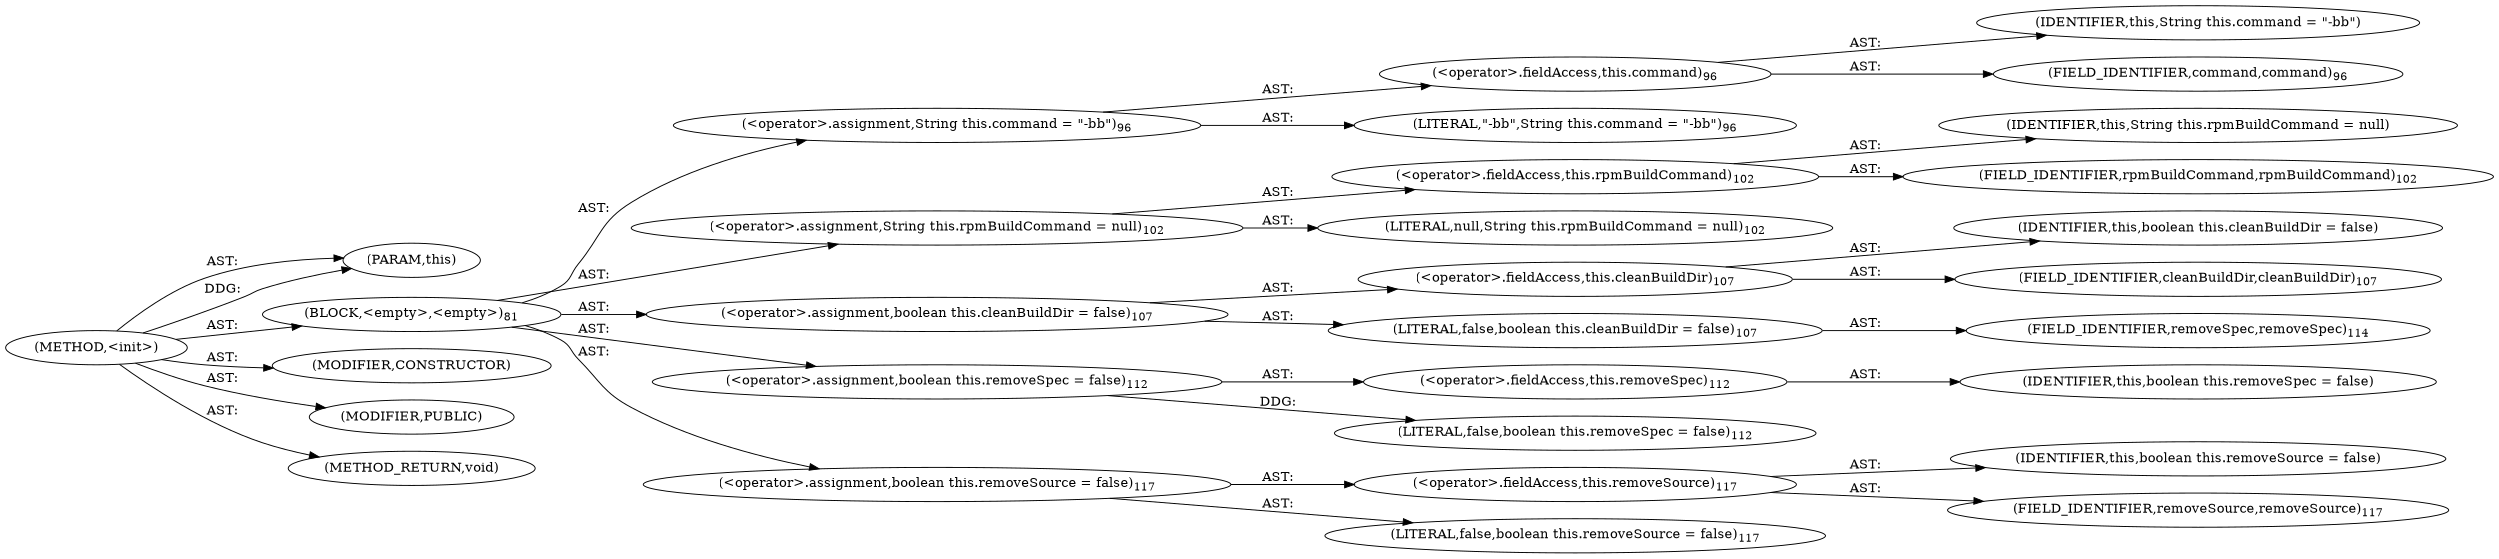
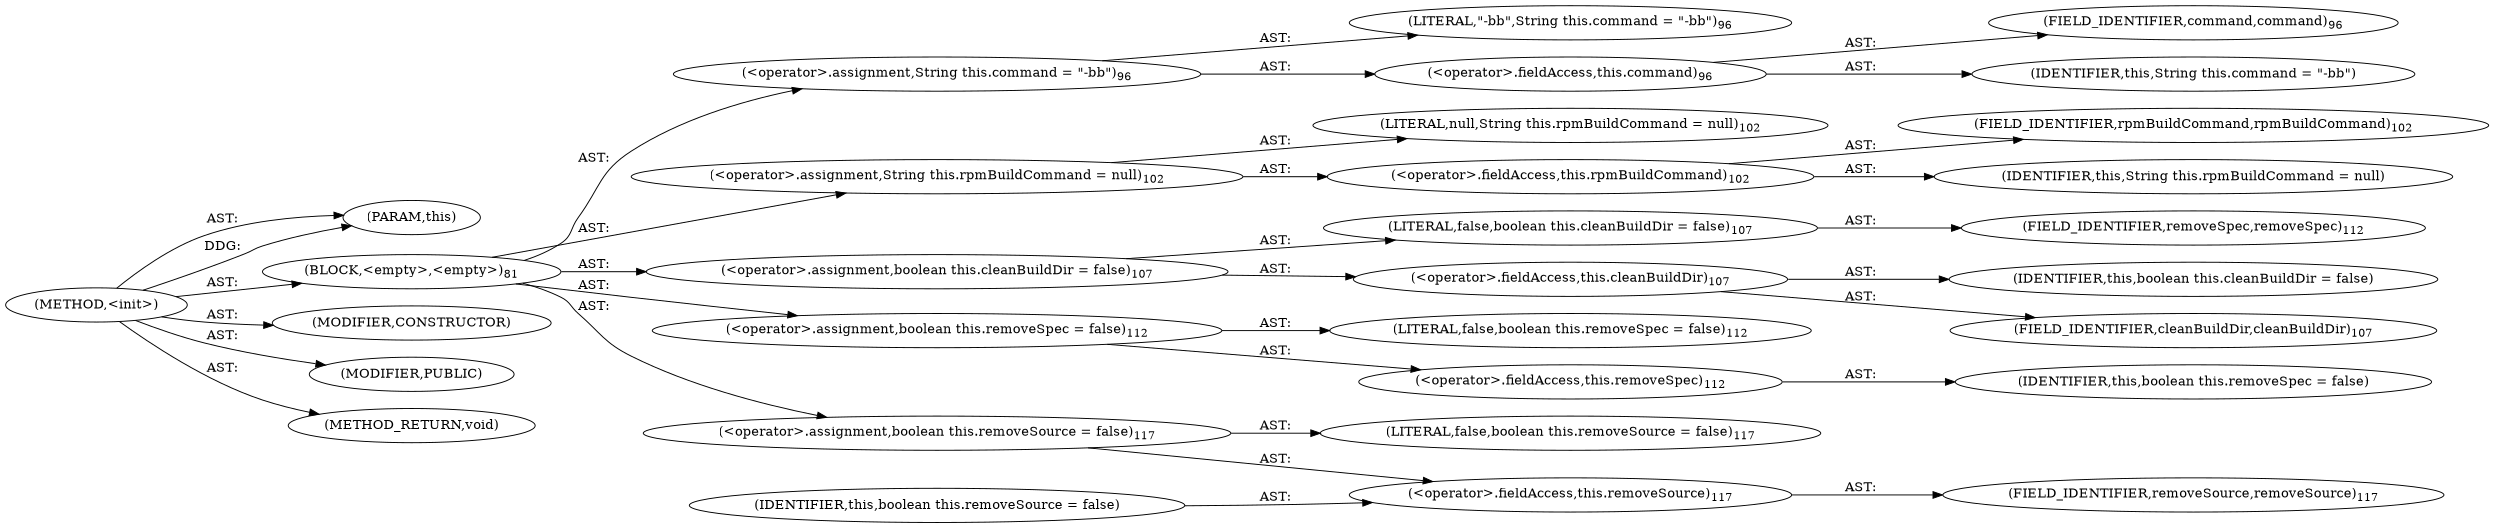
node "(FIELD_IDENTIFIER,removeSpec,removeSpec)": text "114" -> "112"
edge "(<operator>.assignment,boolean this.removeSpec = false)" -> "(LITERAL,false,boolean this.removeSpec = false)": label "DDG: " -> "AST: "
edge "(<operator>.fieldAccess,this.removeSource)" -> "(IDENTIFIER,this,boolean this.removeSource = false)": reversed
